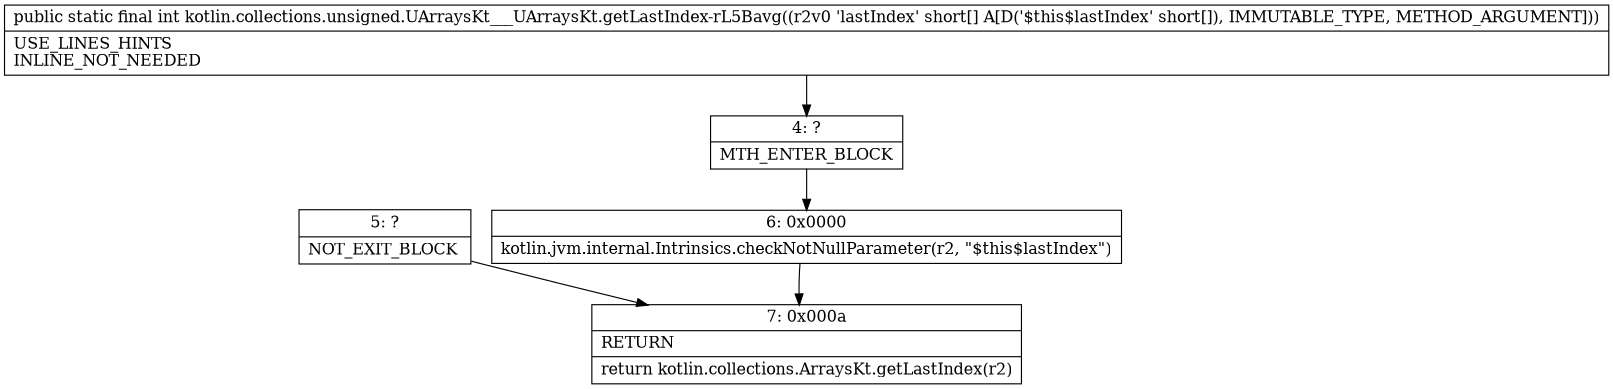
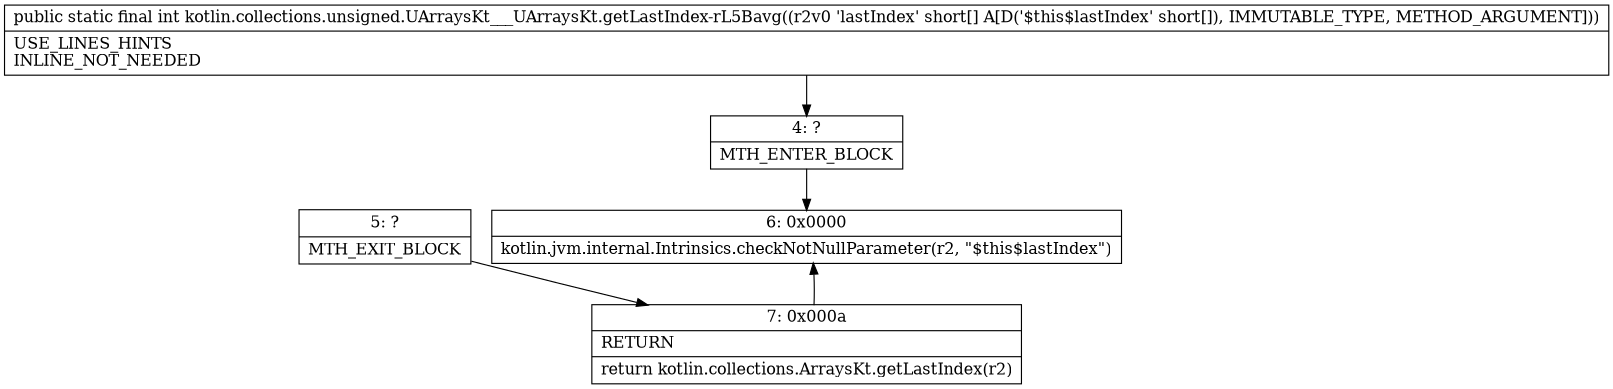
node "5: ?": text "NOT_EXIT_BLOCK" -> "MTH_EXIT_BLOCK"
edge "6: 0x0000" -> "7: 0x000a": reversed
